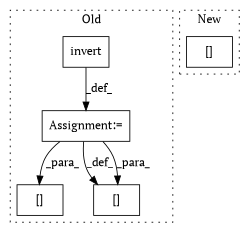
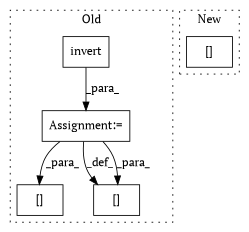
edge "invert" -> "Assignment:=": label "_def_" -> "_para_"
